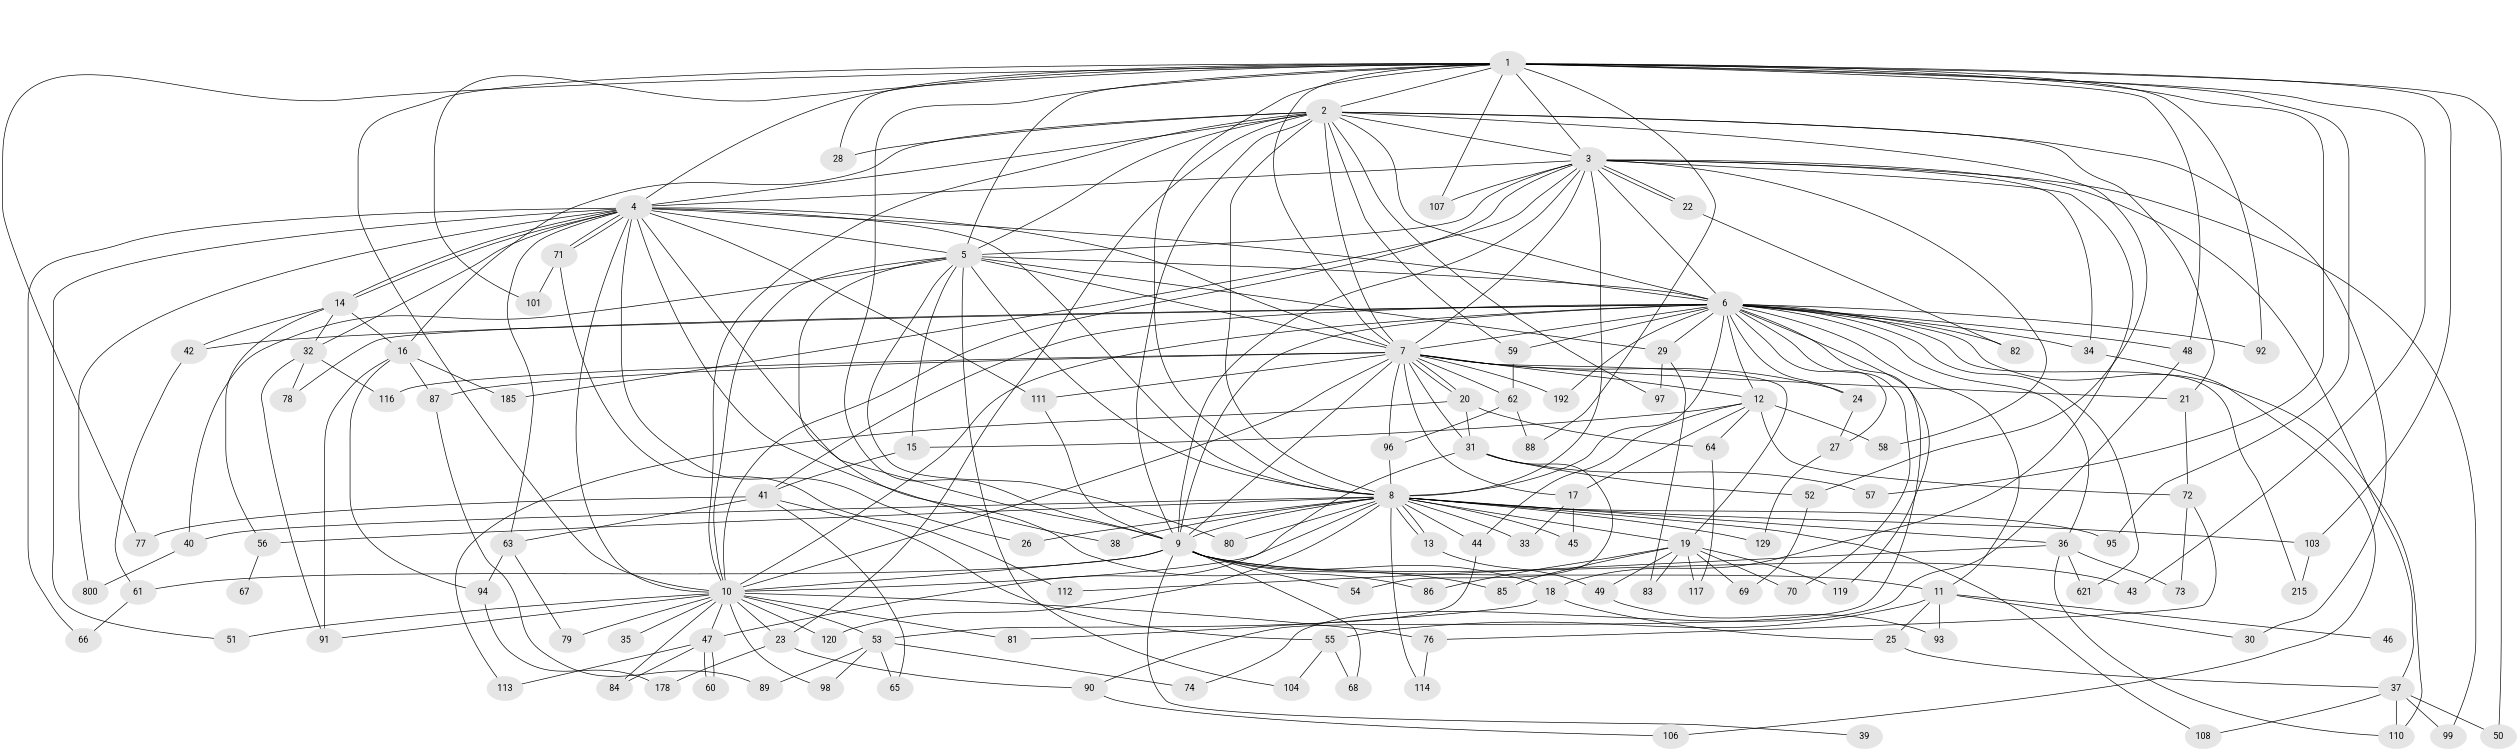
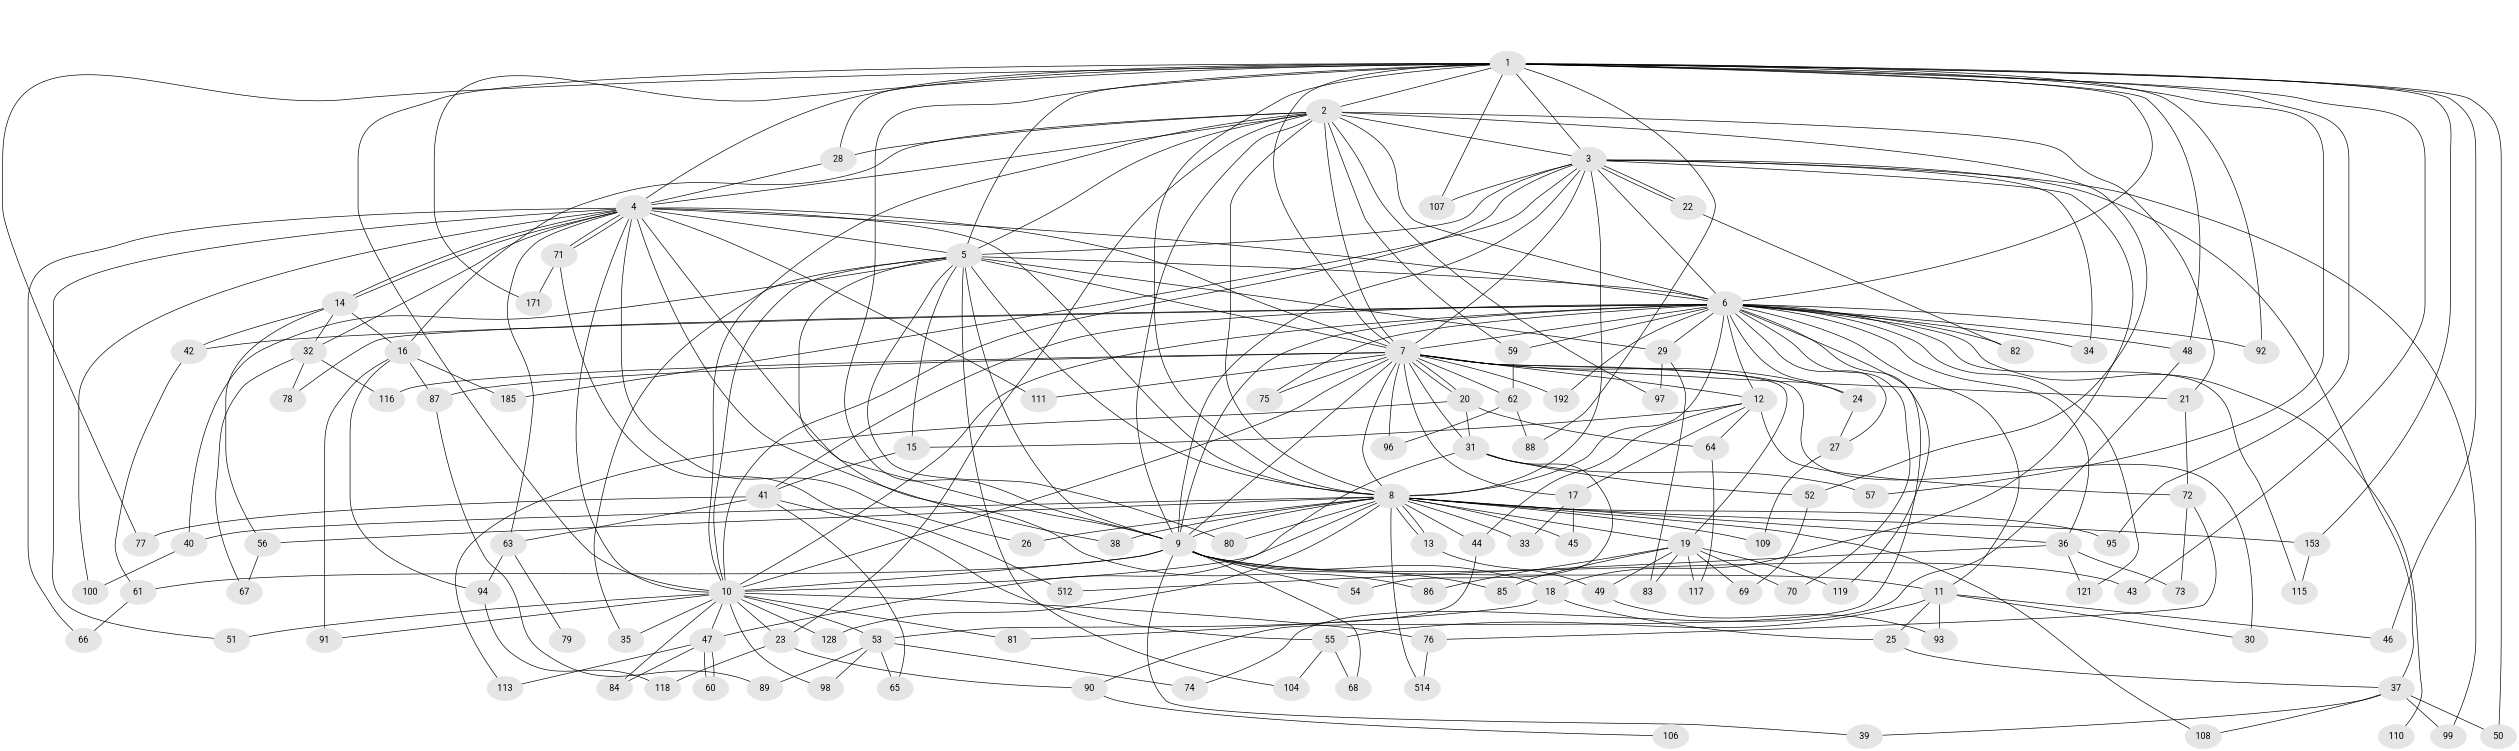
edge "1" -- "6": added
edge "1" -- "46": added
edge "2" -- "30": now "7" -- "30"
edge "3" -- "4": now "28" -- "4"
node "101": label "101" -> "171"
edge "5" -- "35": added
node "75": added
node "58": removed
edge "96" -- "8": now "7" -- "8"
edge "111" -- "9": now "5" -- "9"
edge "32" -- "91": now "32" -- "67"
node "129": label "129" -> "109"
node "103": label "103" -> "153"
node "800": label "800" -> "100"
node "112": label "112" -> "512"
node "621": label "621" -> "121"
node "215": label "215" -> "115"
edge "10" -- "79": removed
node "120": label "120" -> "128"
edge "34" -- "106": removed
node "178": label "178" -> "118"
node "114": label "114" -> "514"
edge "36" -- "110": removed
edge "37" -- "110": now "37" -- "39"
